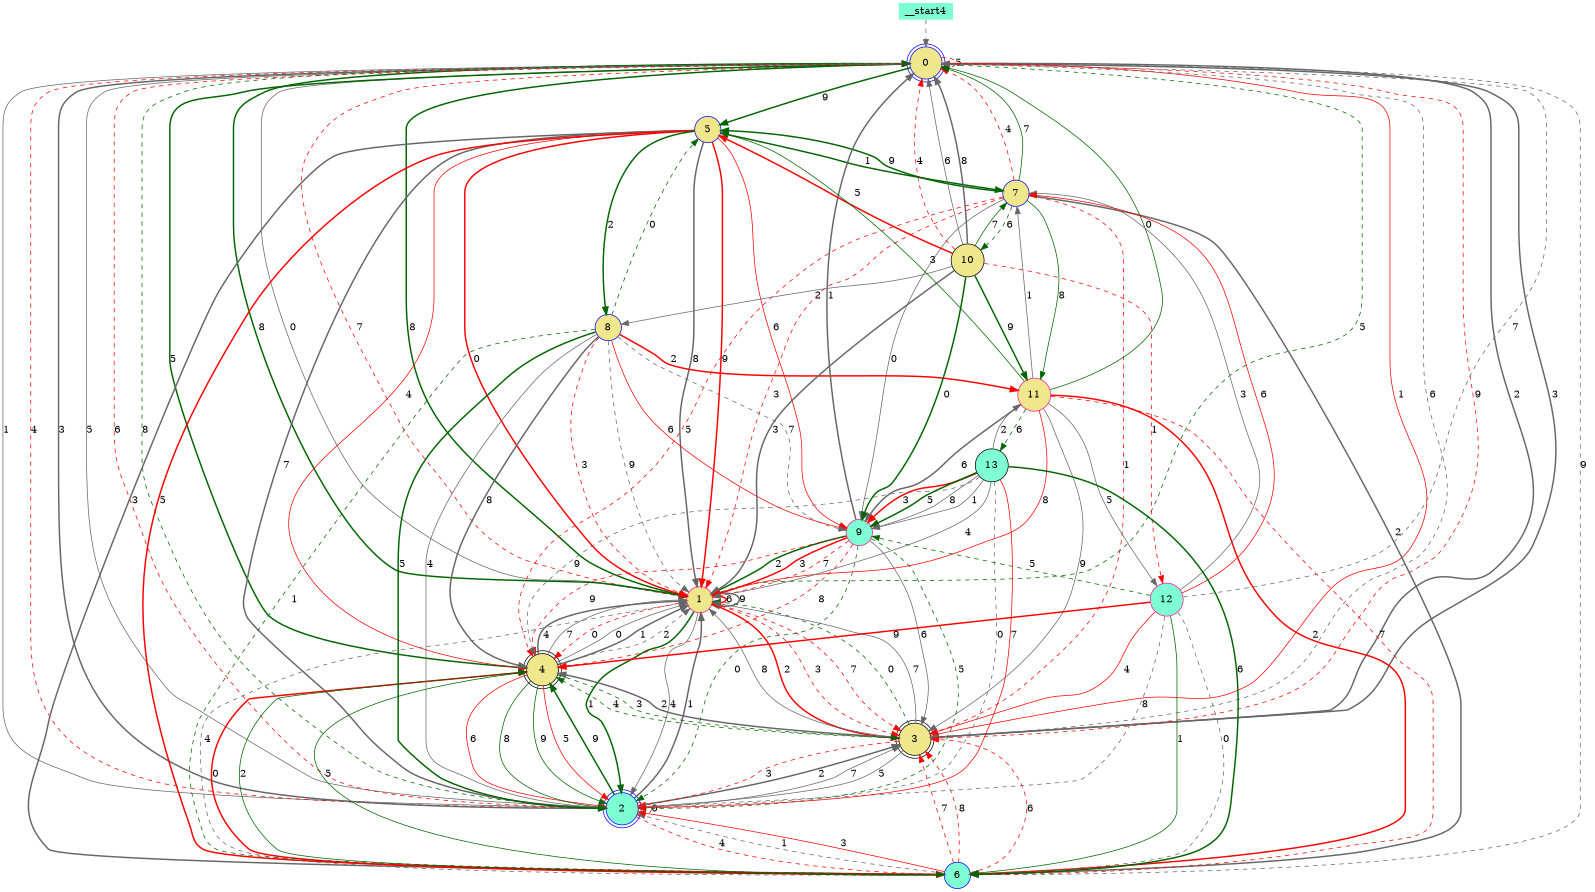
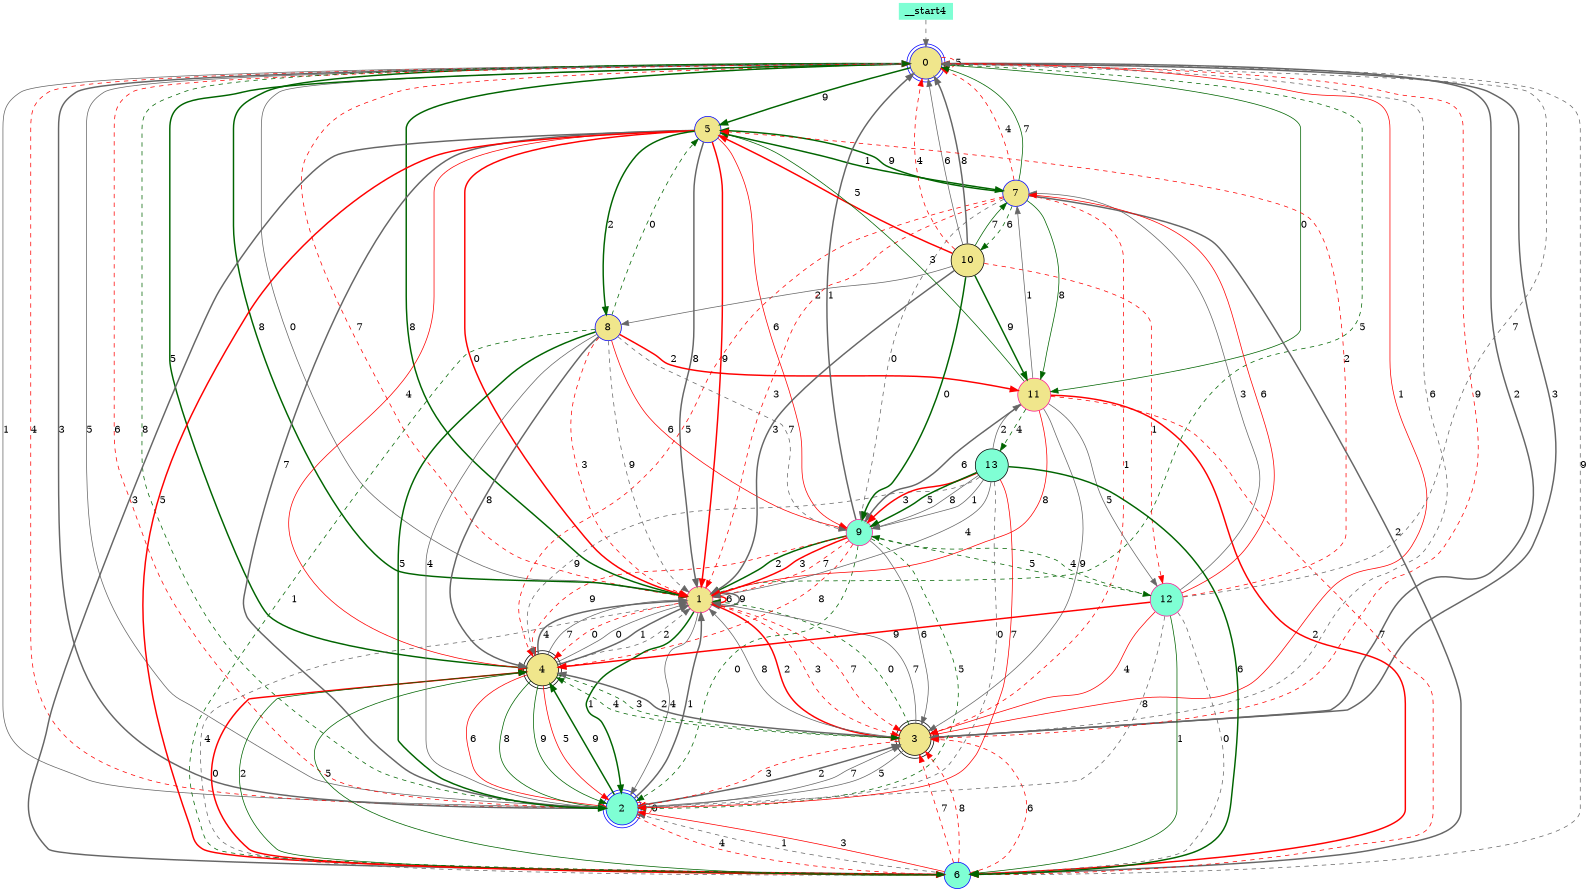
edge "11" -> "0": reversed
edge "12" -> "5": added, label "2"
edge "7" -> "9": style solid -> dashed
edge "11" -> "13": label "6" -> "4"
edge "9" -> "12": added, label "4"
